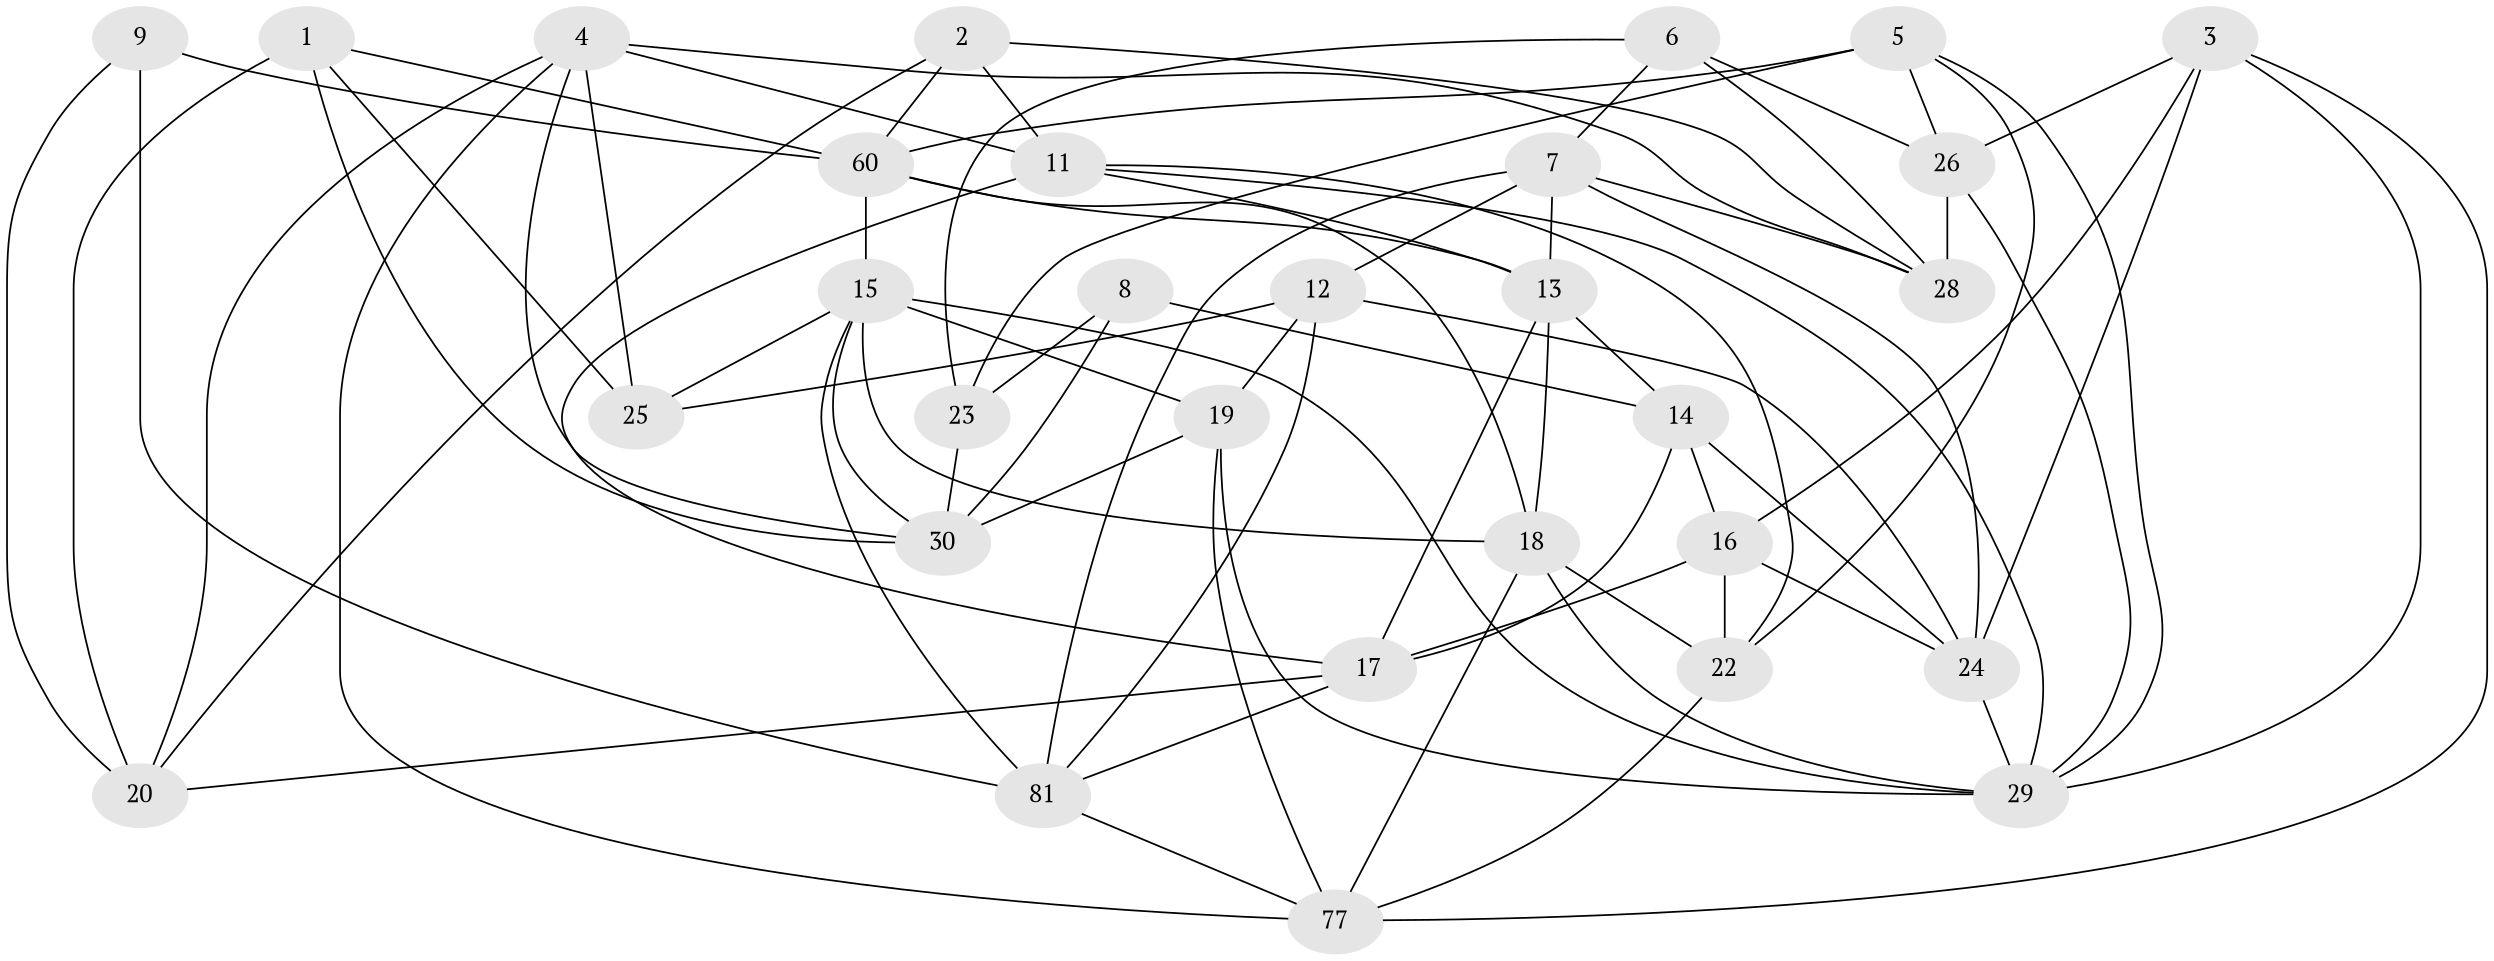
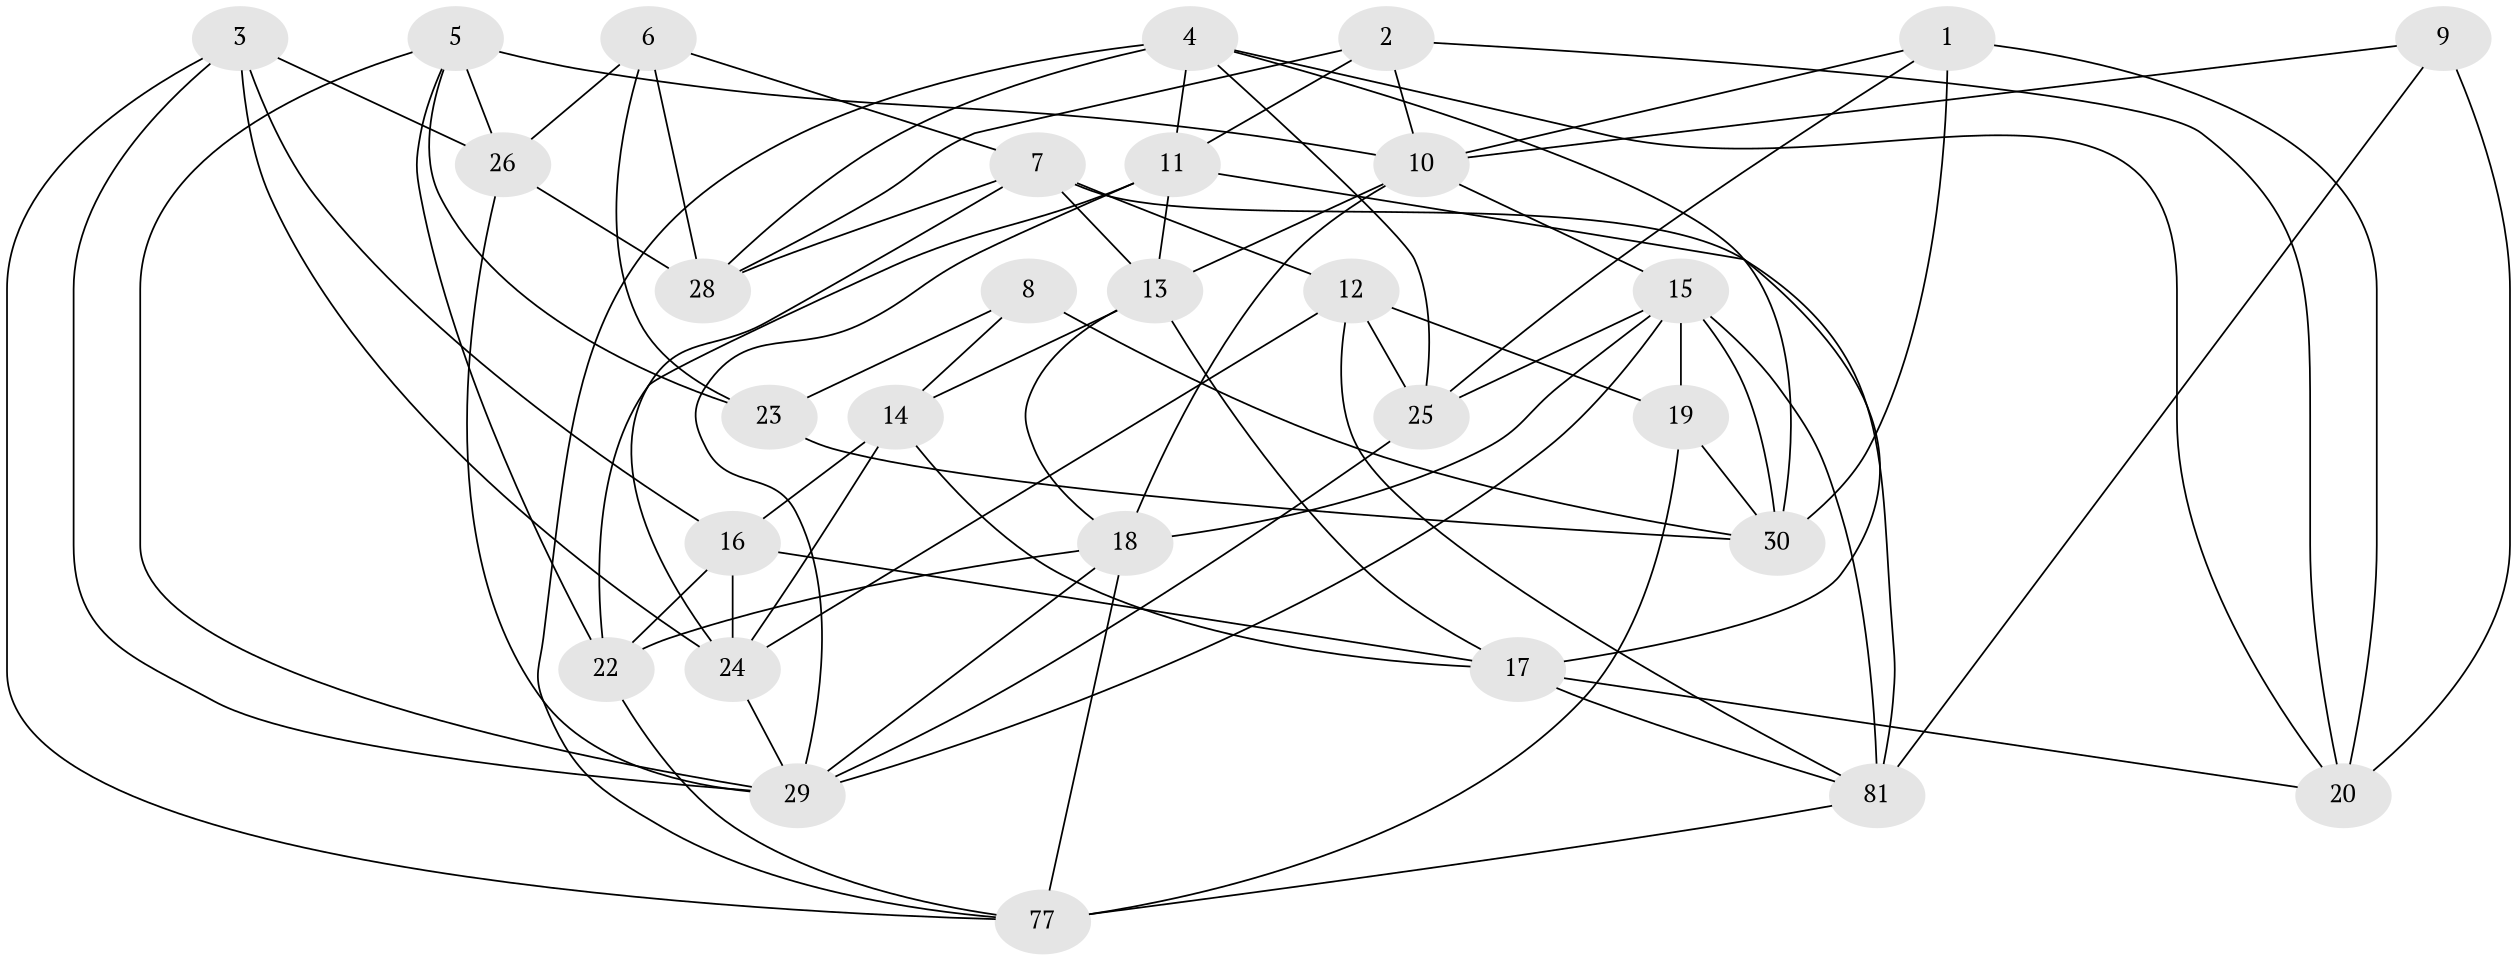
node "60": label "60" -> "10"
edge "19" -- "29": now "25" -- "29"
